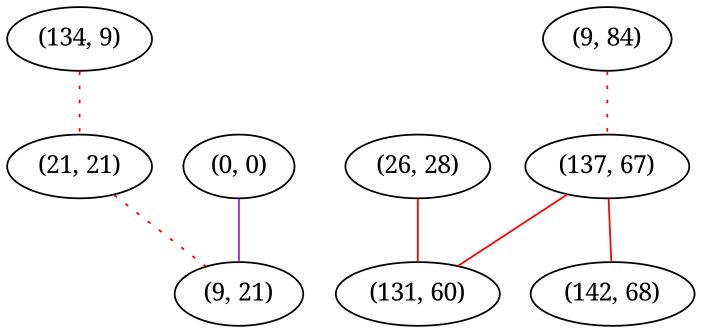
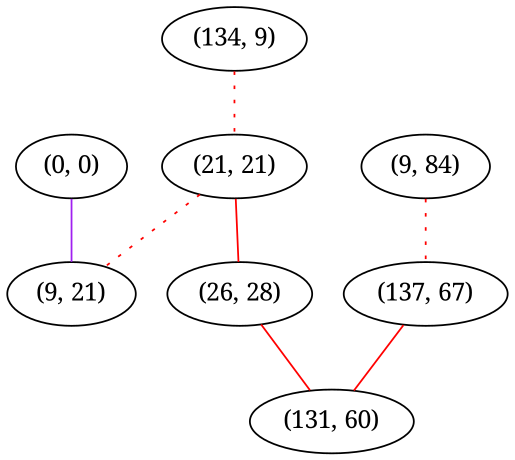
edge "(21, 21)" -- "(26, 28)": added
node "(142, 68)": removed
